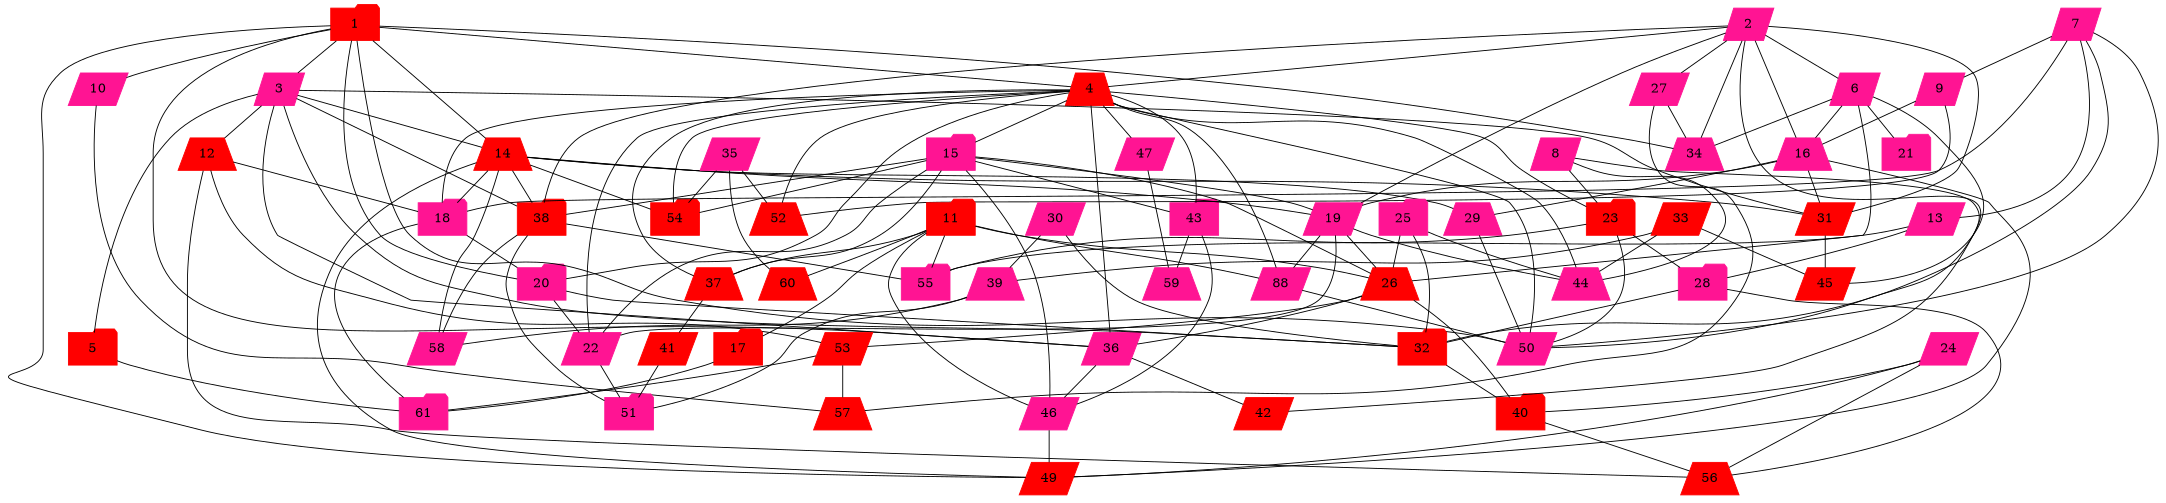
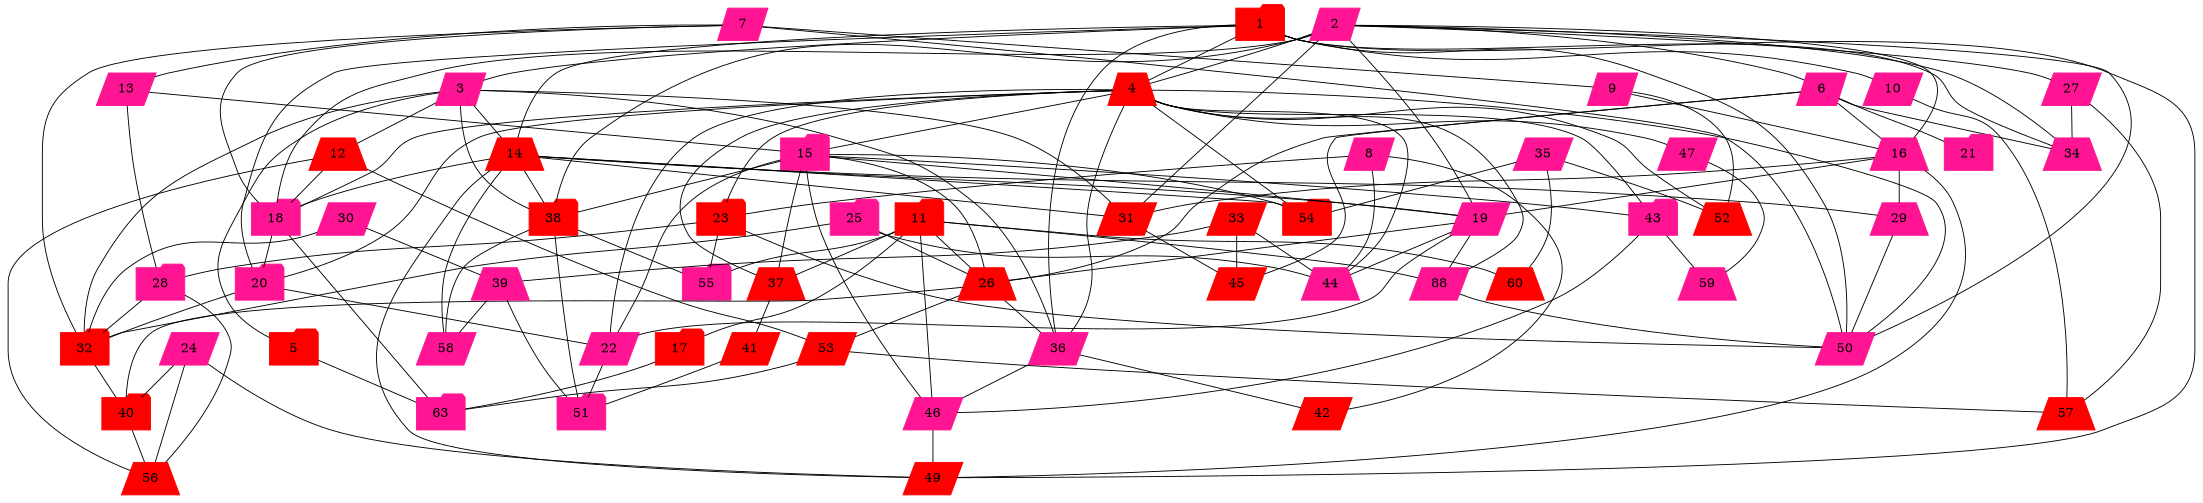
edge "2" -- "18": added
edge "13" -- "55": now "13" -- "15"
node "61": label "61" -> "63"
